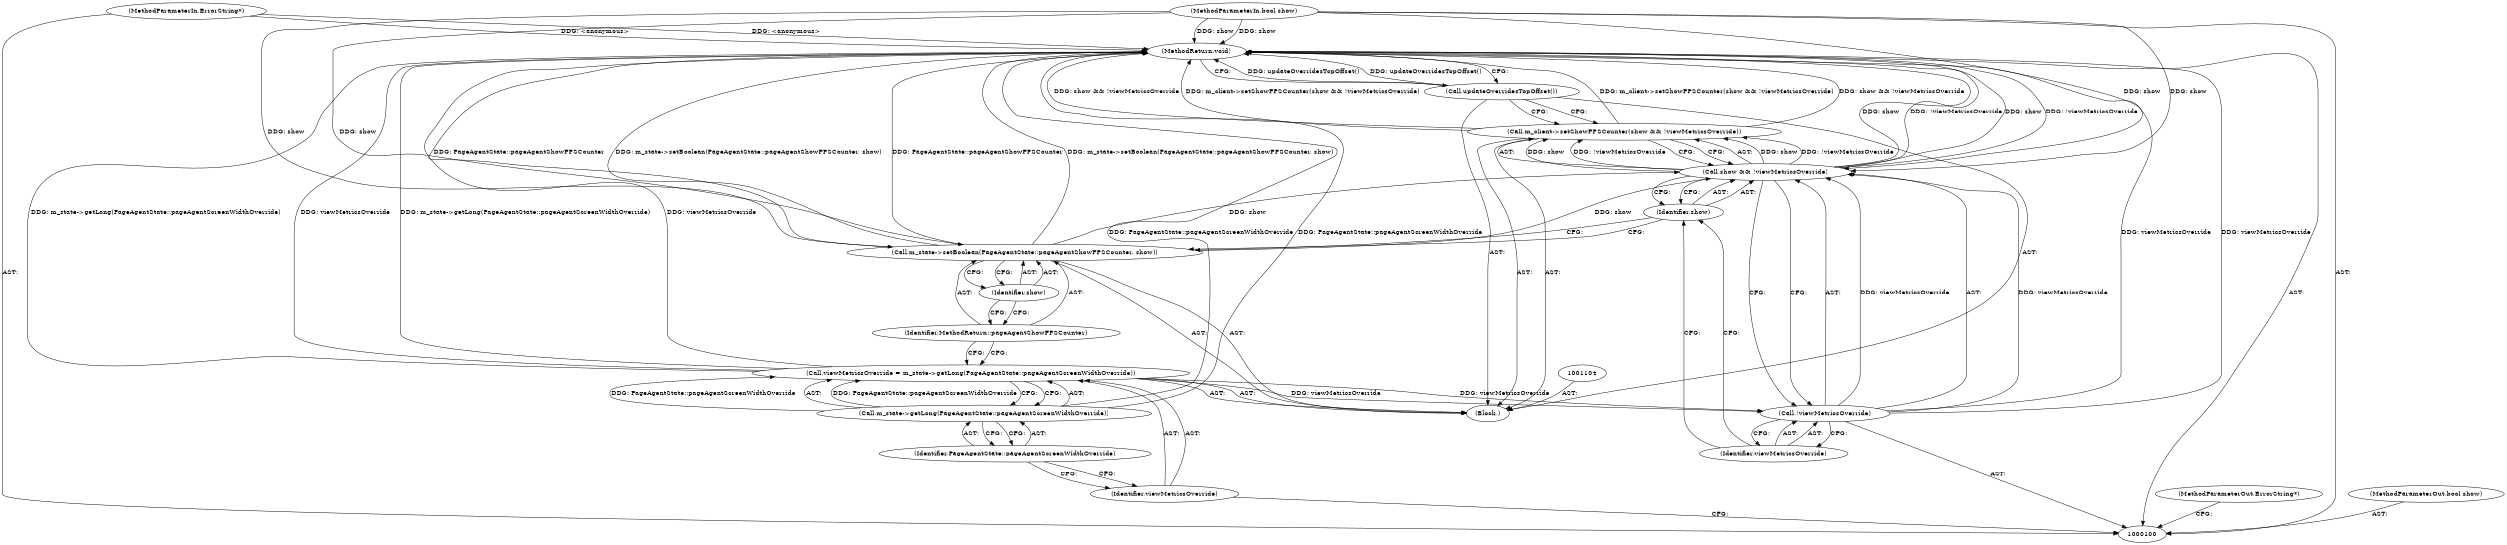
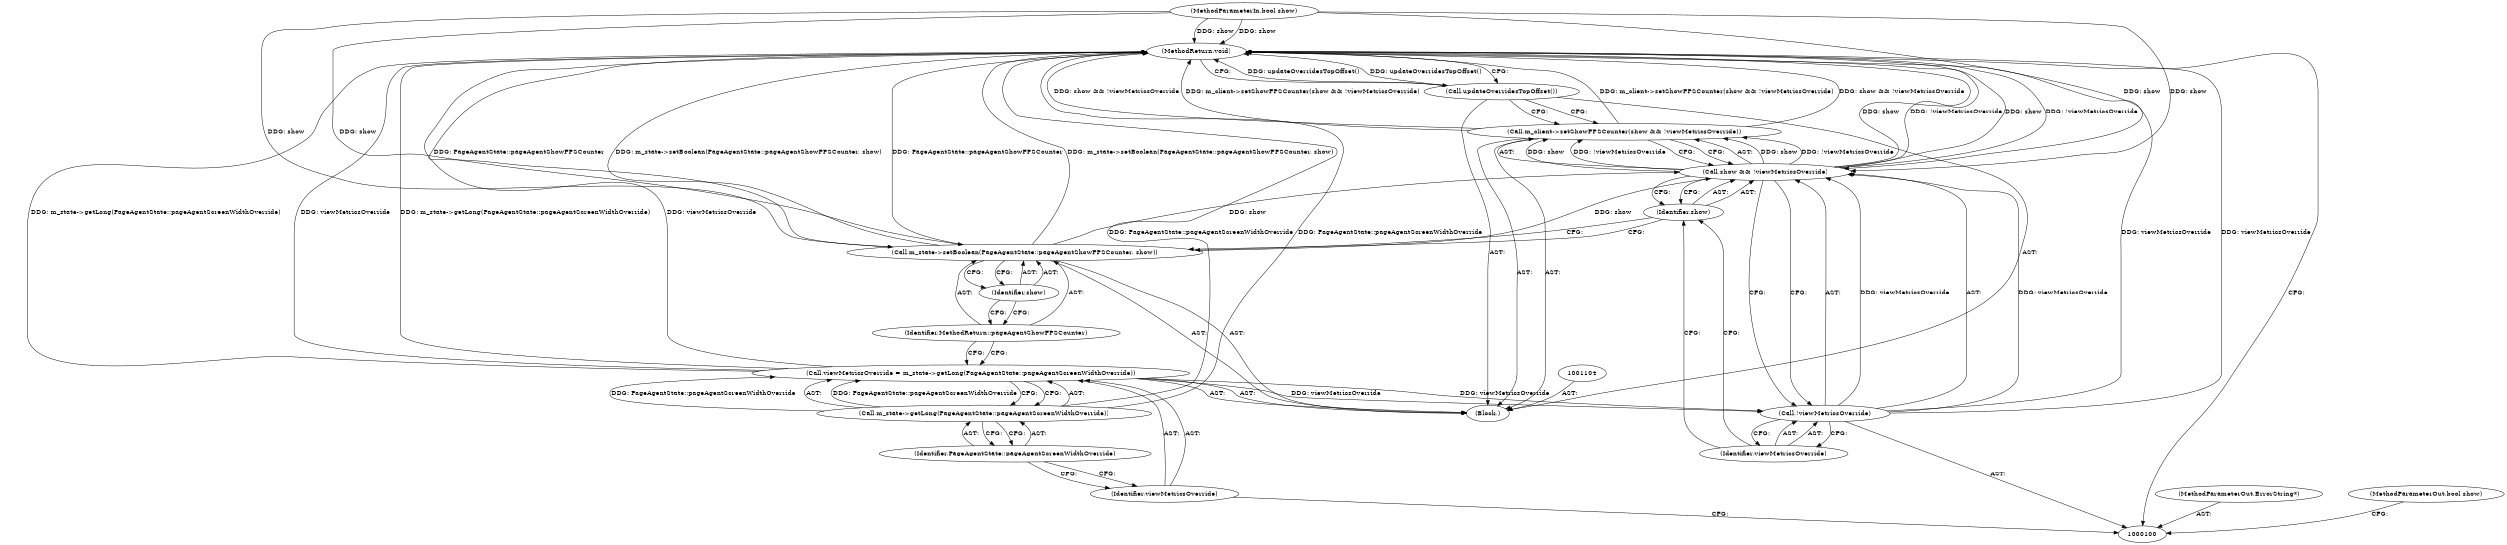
node "(MethodParameterIn,ErrorString*)": removed
edge "(MethodParameterIn,bool show)" -> "1000100": removed, label "AST:"
edge "(MethodReturn,void)" -> "1000100": label "AST: " -> "CFG: "
edge "(MethodParameterOut,ErrorString*)" -> "1000100": label "CFG: " -> "AST: "
edge "(MethodParameterOut,bool show)" -> "1000100": label "AST: " -> "CFG: "
